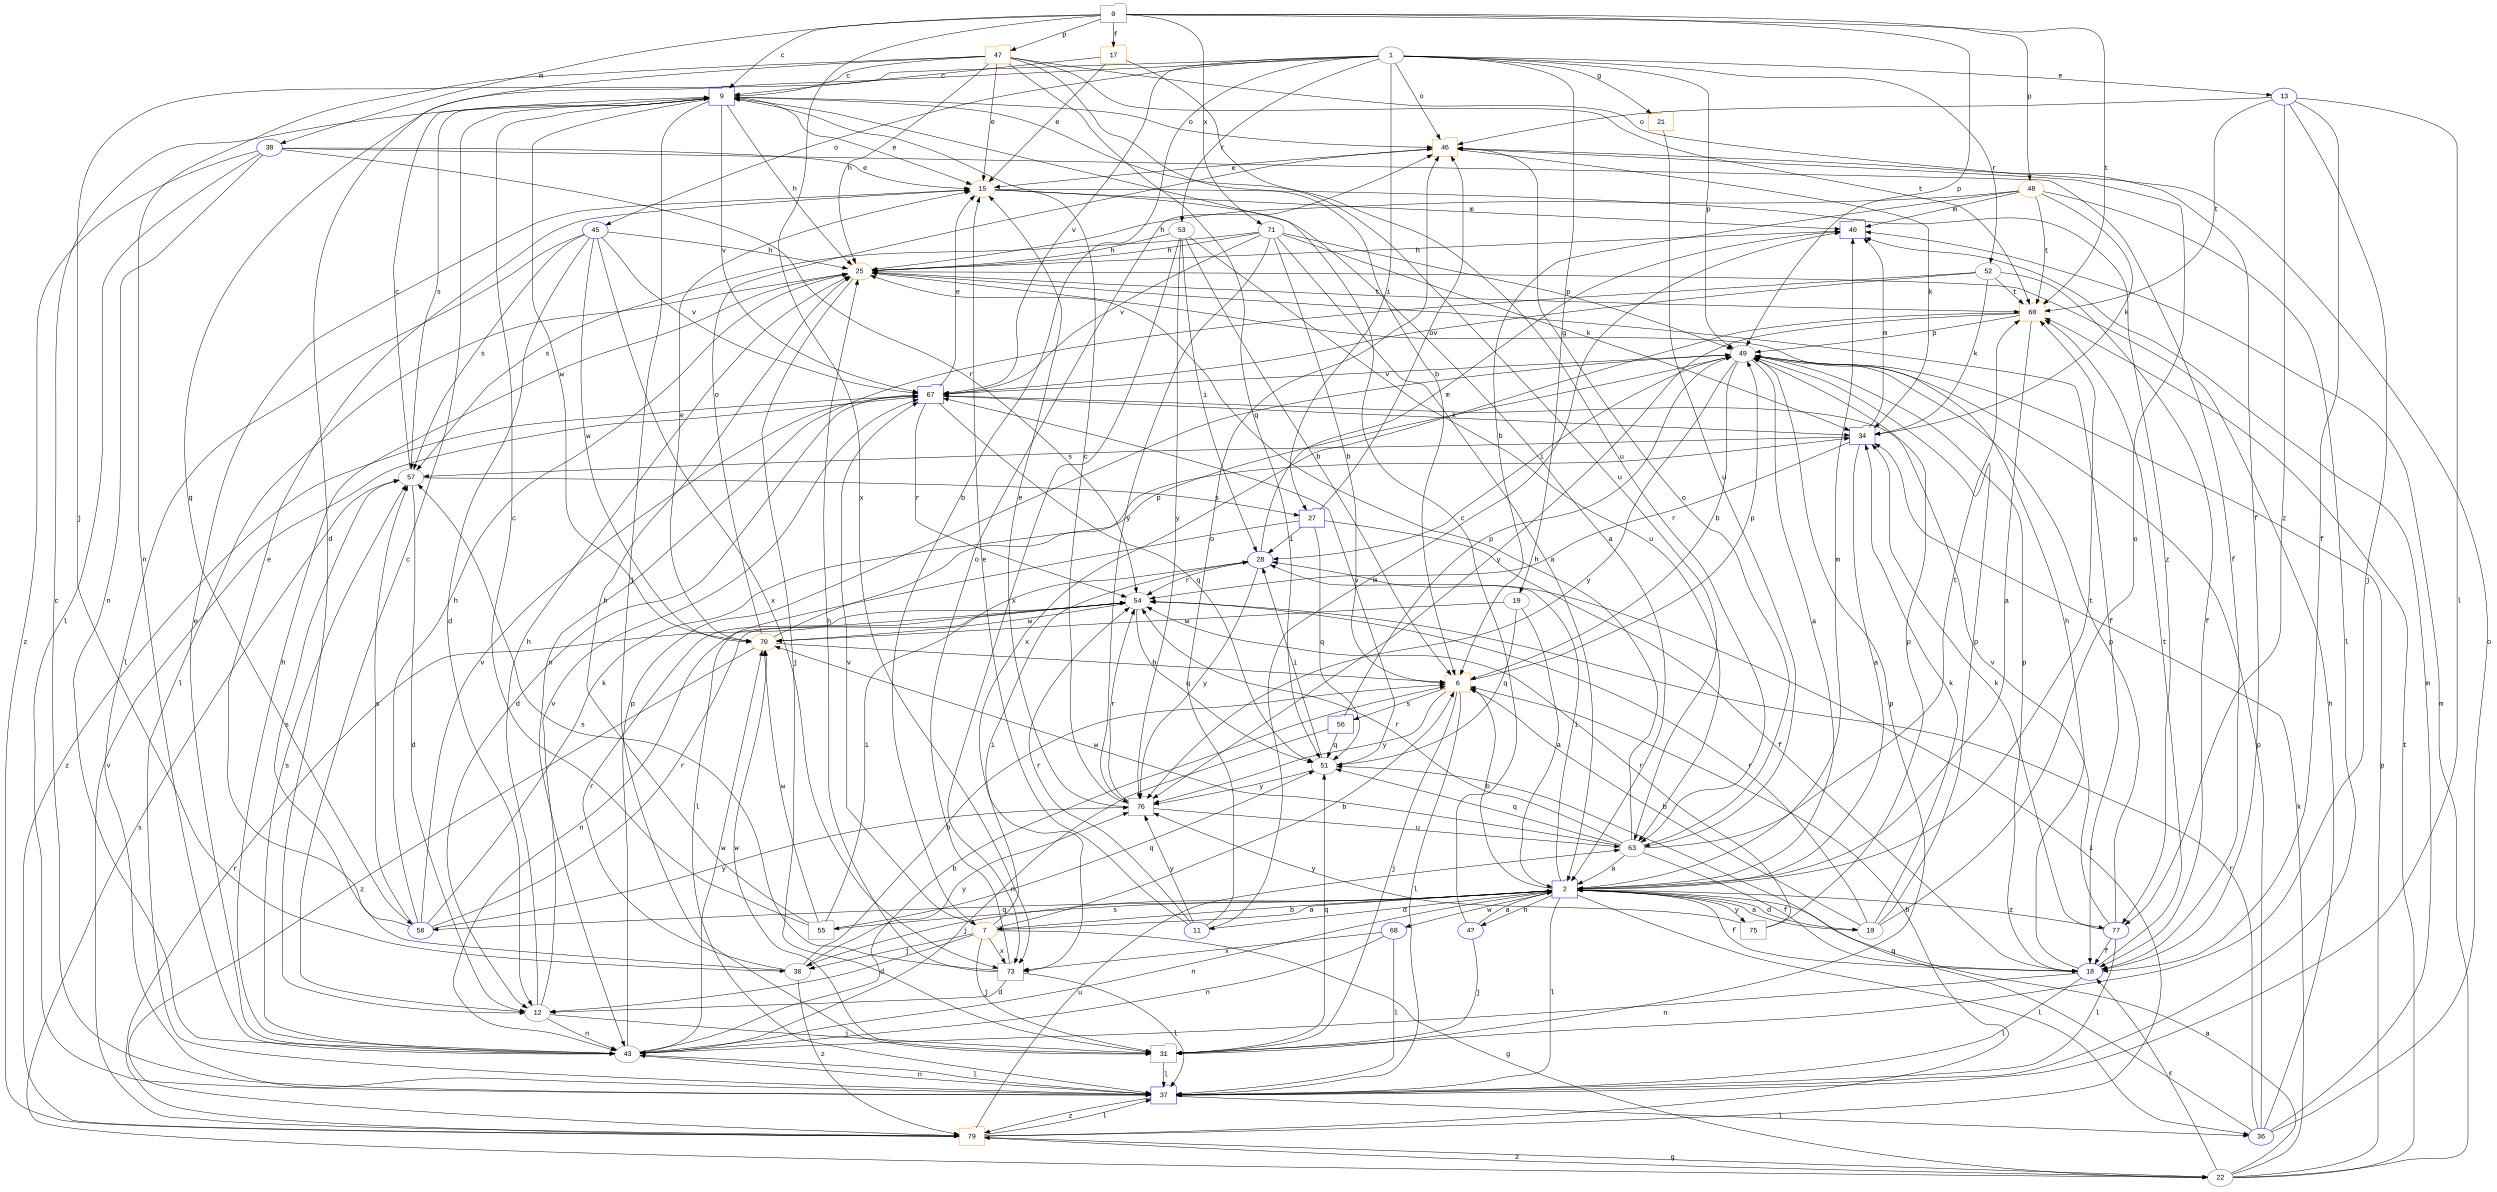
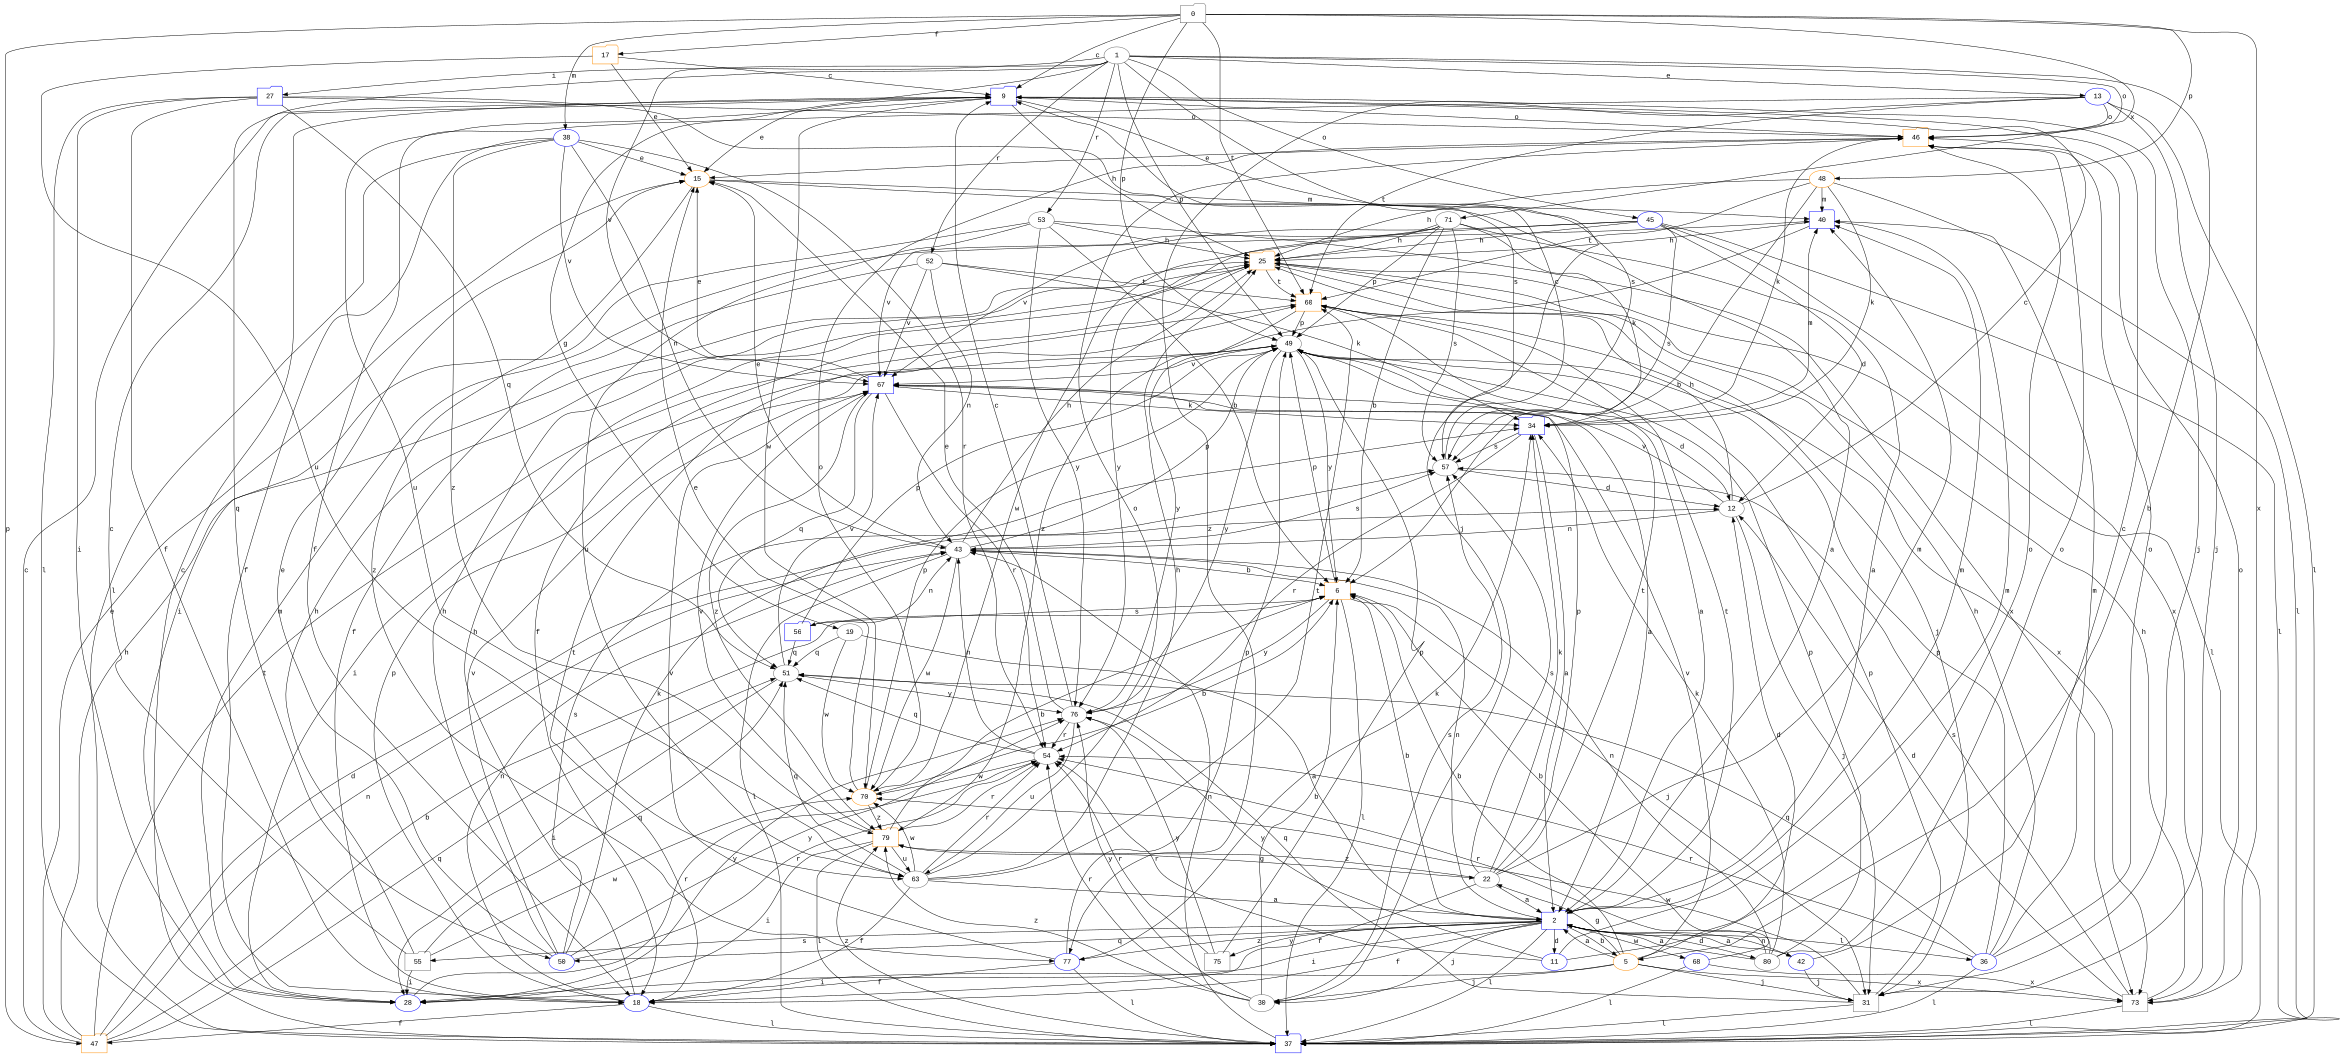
node "21": removed
edge "47" -> "18": reversed
node "25": shape ellipse -> folder
edge "9" -> "67": now "38" -> "67"
edge "40" -> "79": added, label "z"
edge "57" -> "27": reversed
edge "49" -> "6": label "b" -> "y"
edge "11" -> "15": removed, label "e"
node "76": shape folder -> ellipse
node "7": label "7" -> "5"
node "10": label "10" -> "80"
edge "37" -> "36": reversed
